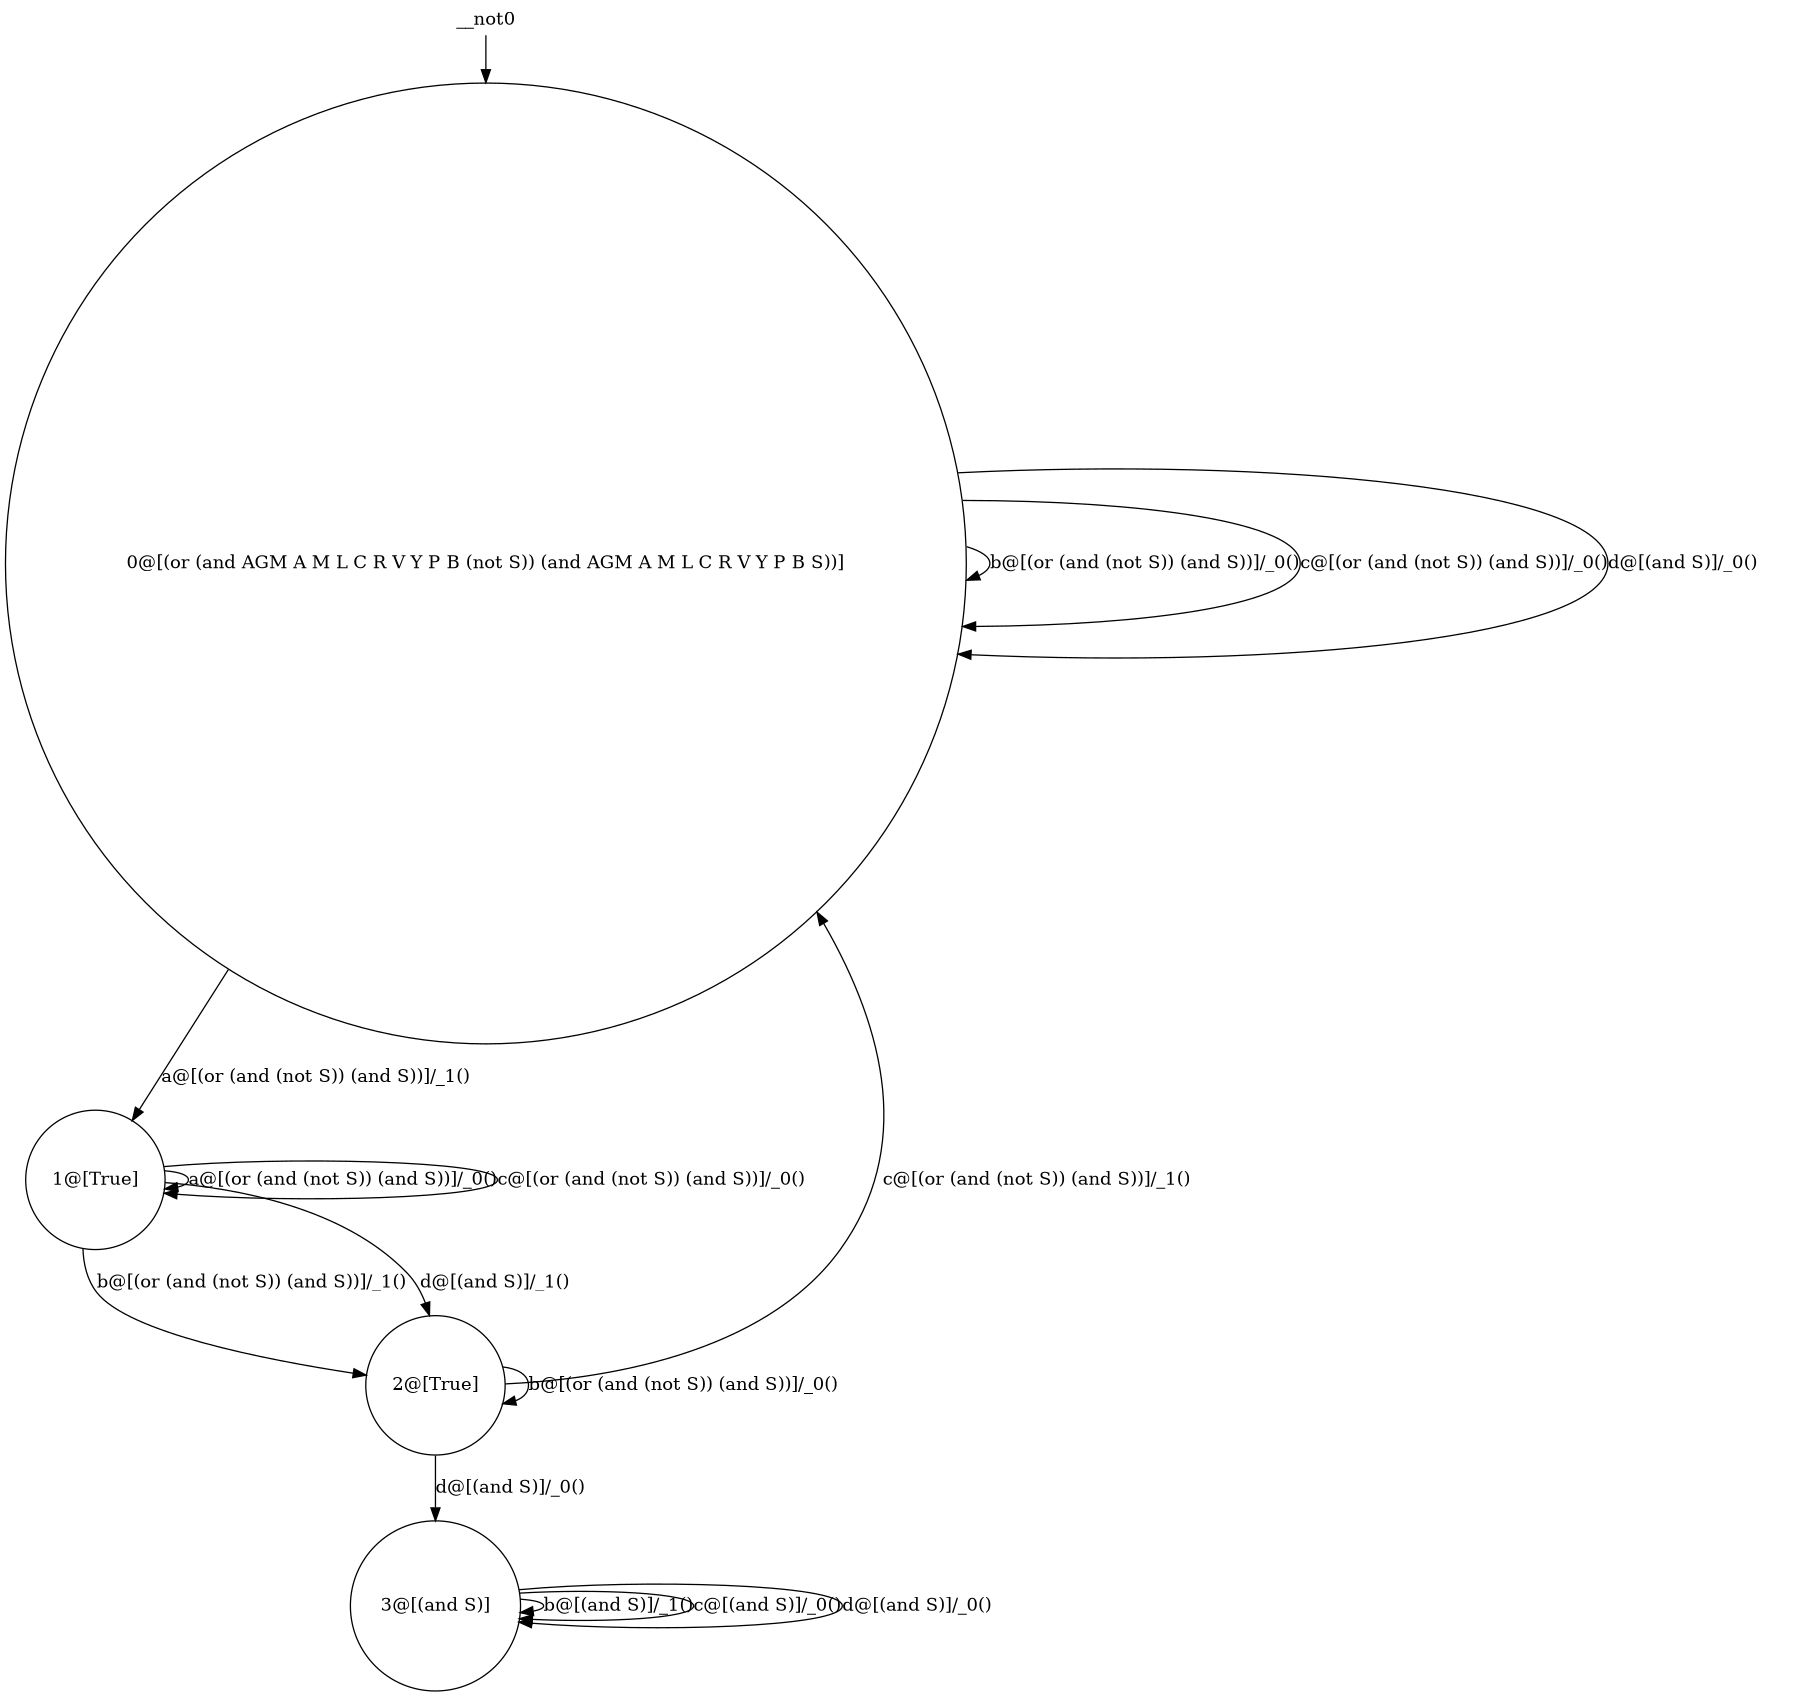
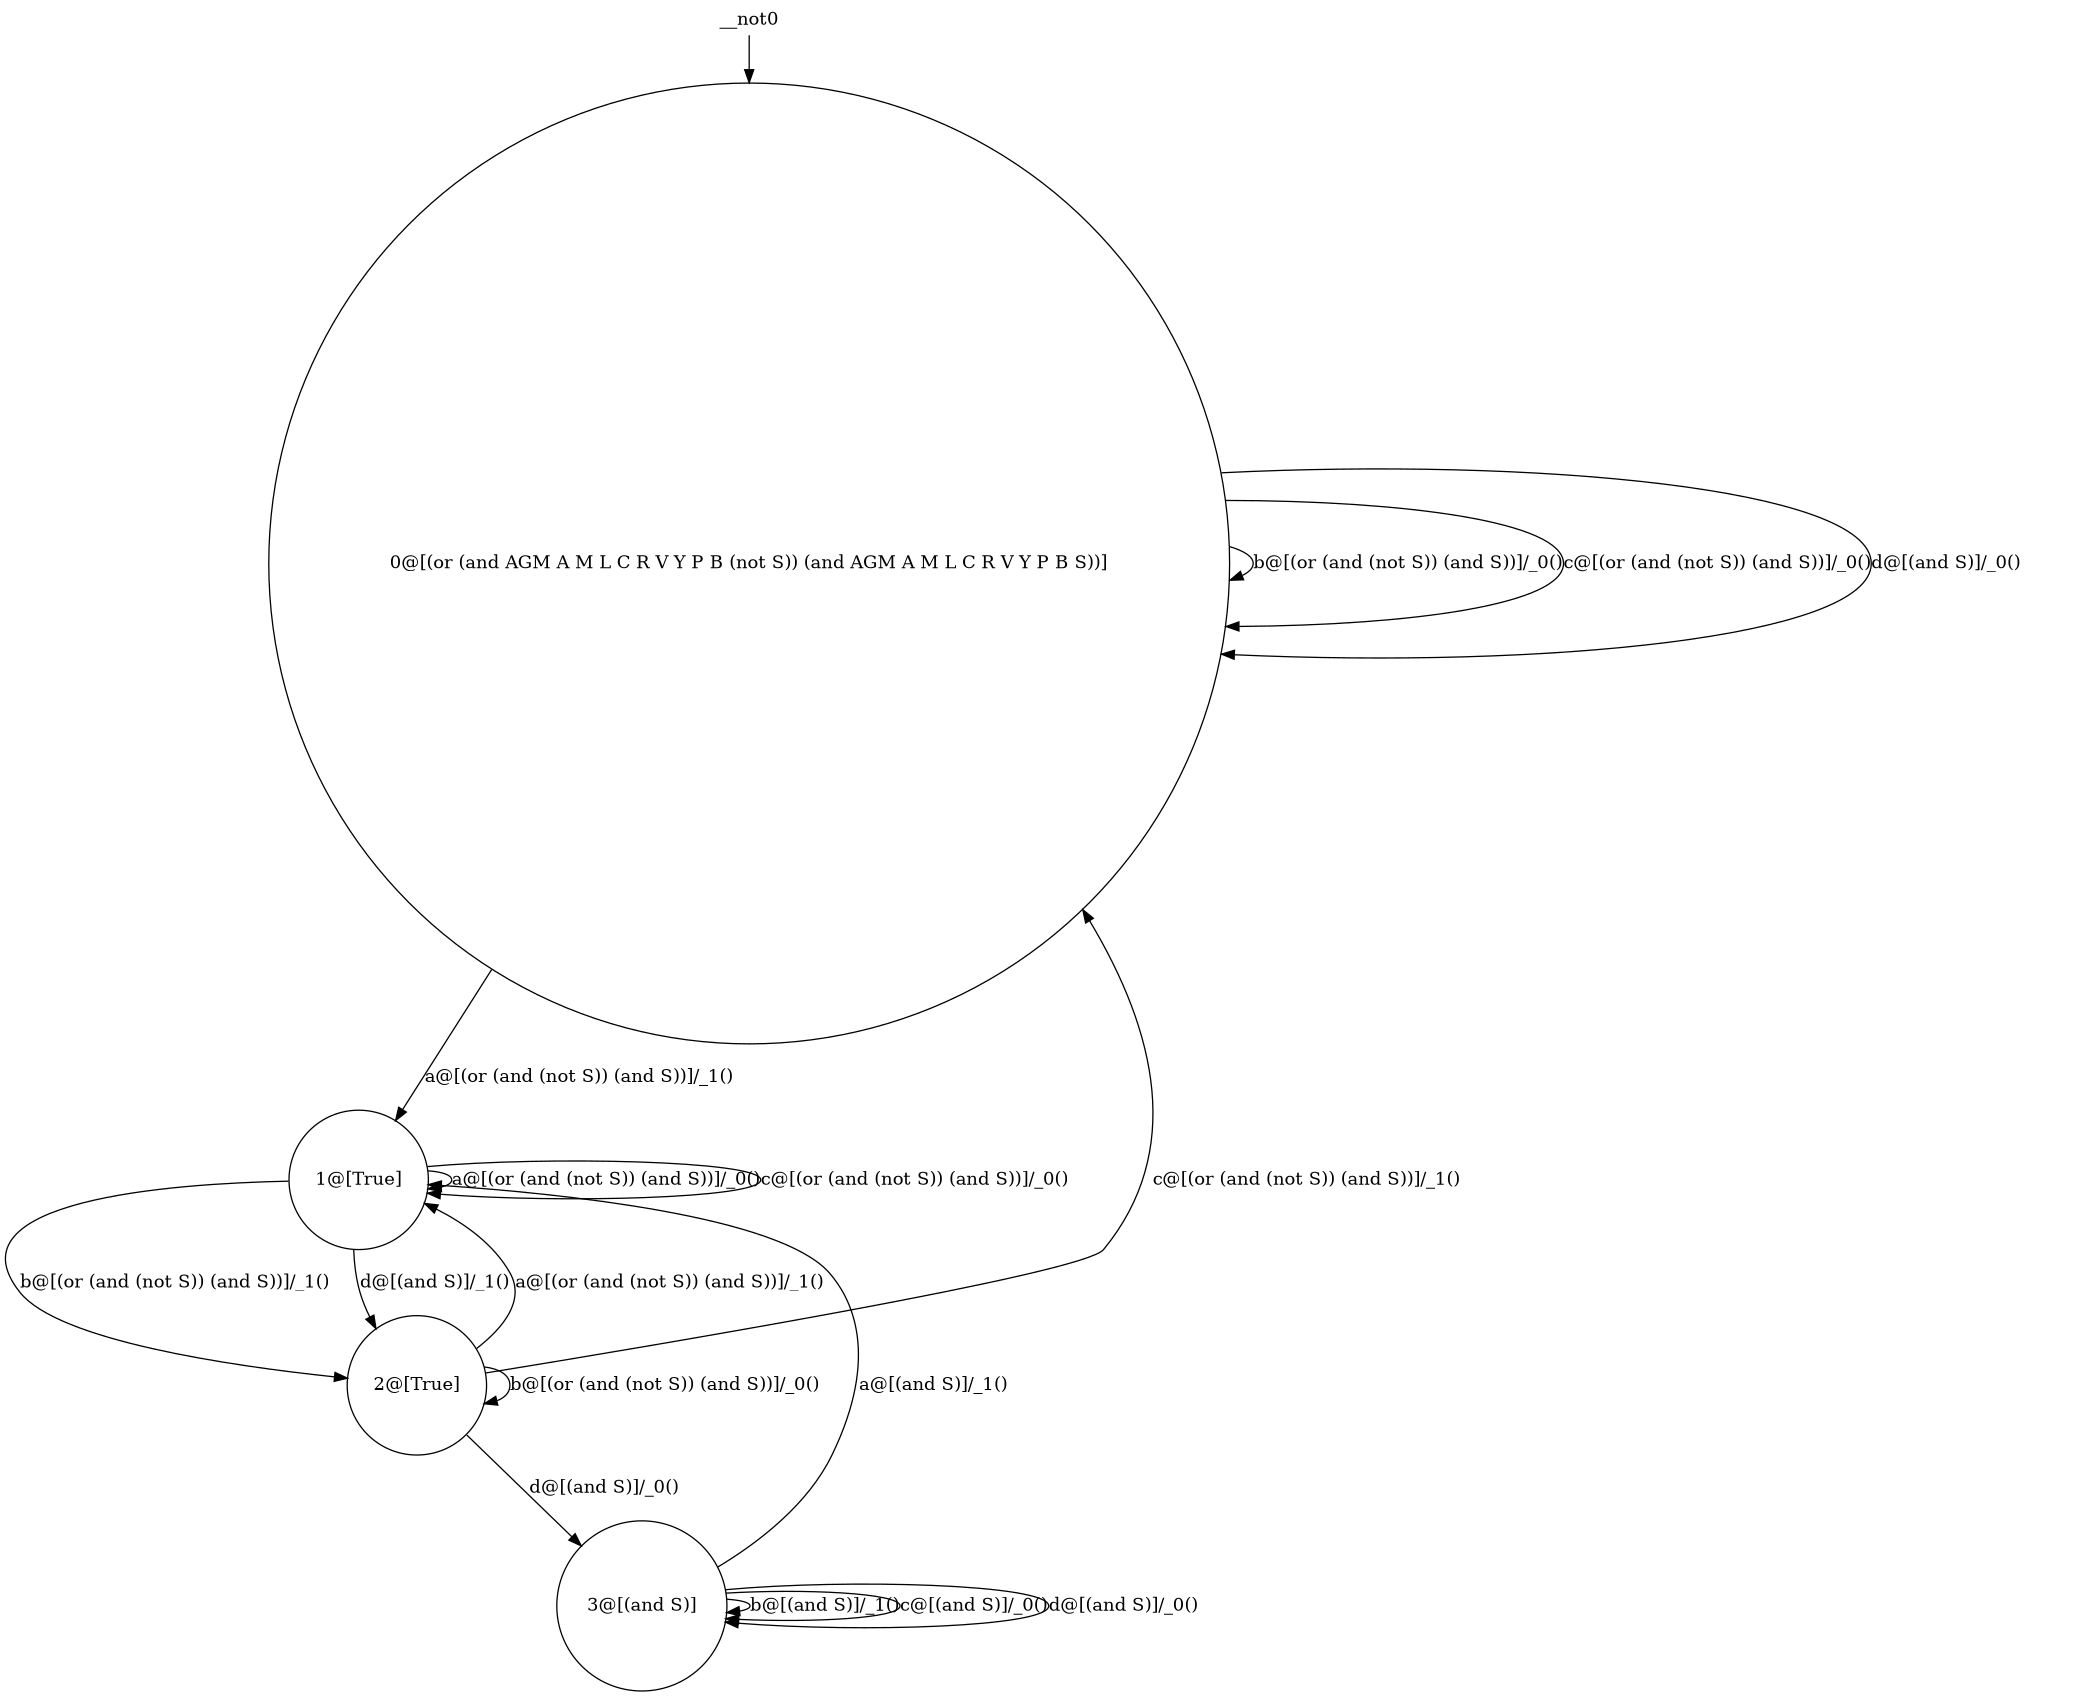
edge "3@[(and S)]" -> "1@[True]": added, label "a@[(and S)]/_1()"
edge "2@[True]" -> "1@[True]": added, label "a@[(or (and (not S)) (and S))]/_1()"
